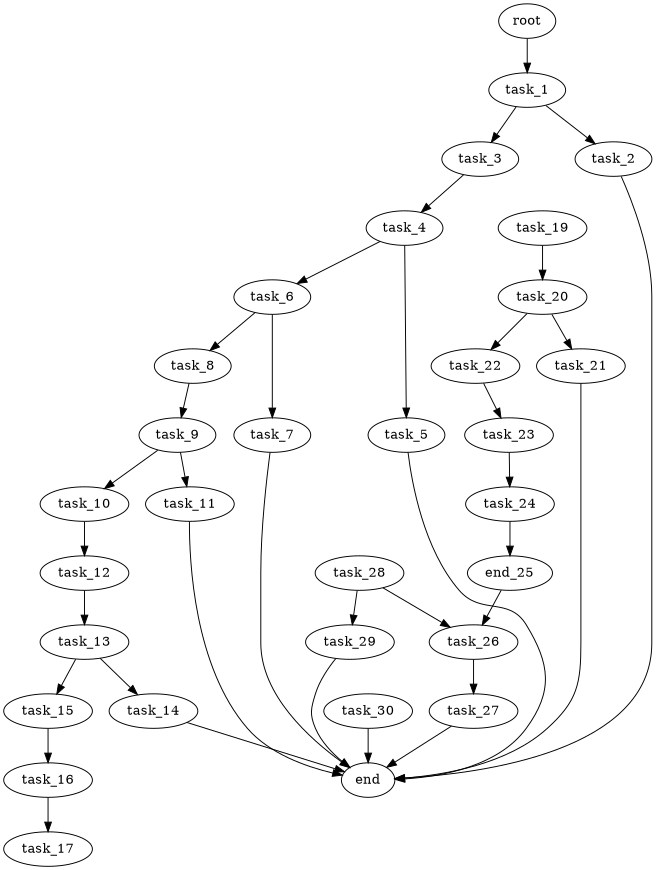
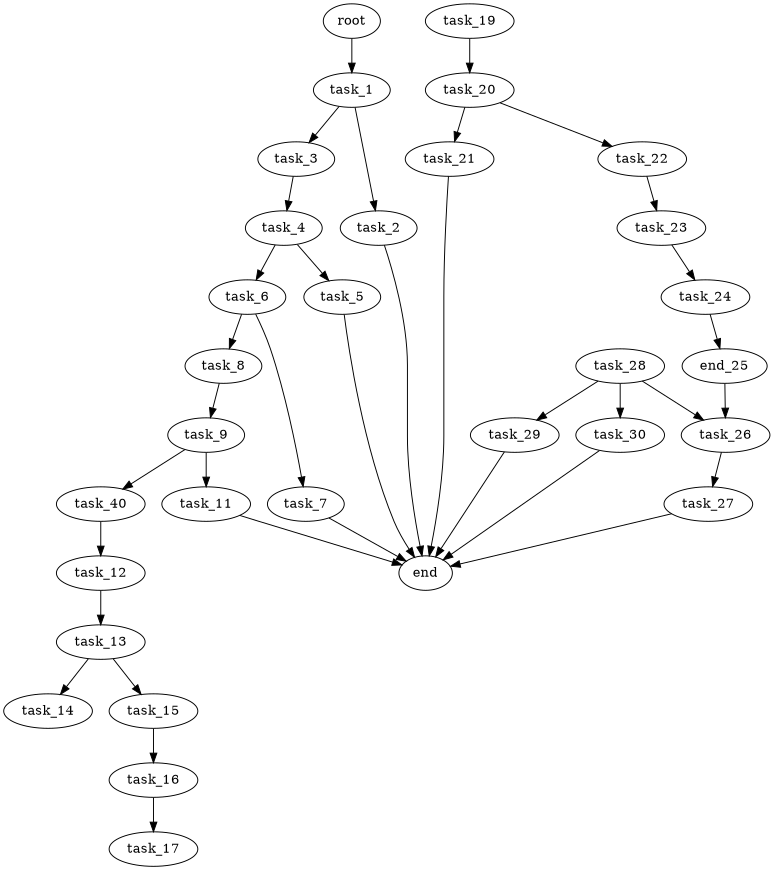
edge "task_28" -> "task_30": added
node "task_10": label "task_10" -> "task_40"
edge "task_14" -> "end": removed
